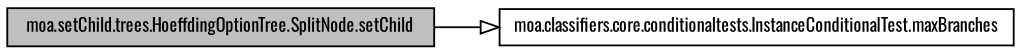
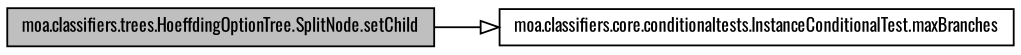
node "moa.setChild.trees.HoeffdingOptionTree.SplitNode.setChild": label "moa.setChild.trees.HoeffdingOptionTree.SplitNode.setChild" -> "moa.classifiers.trees.HoeffdingOptionTree.SplitNode.setChild"
